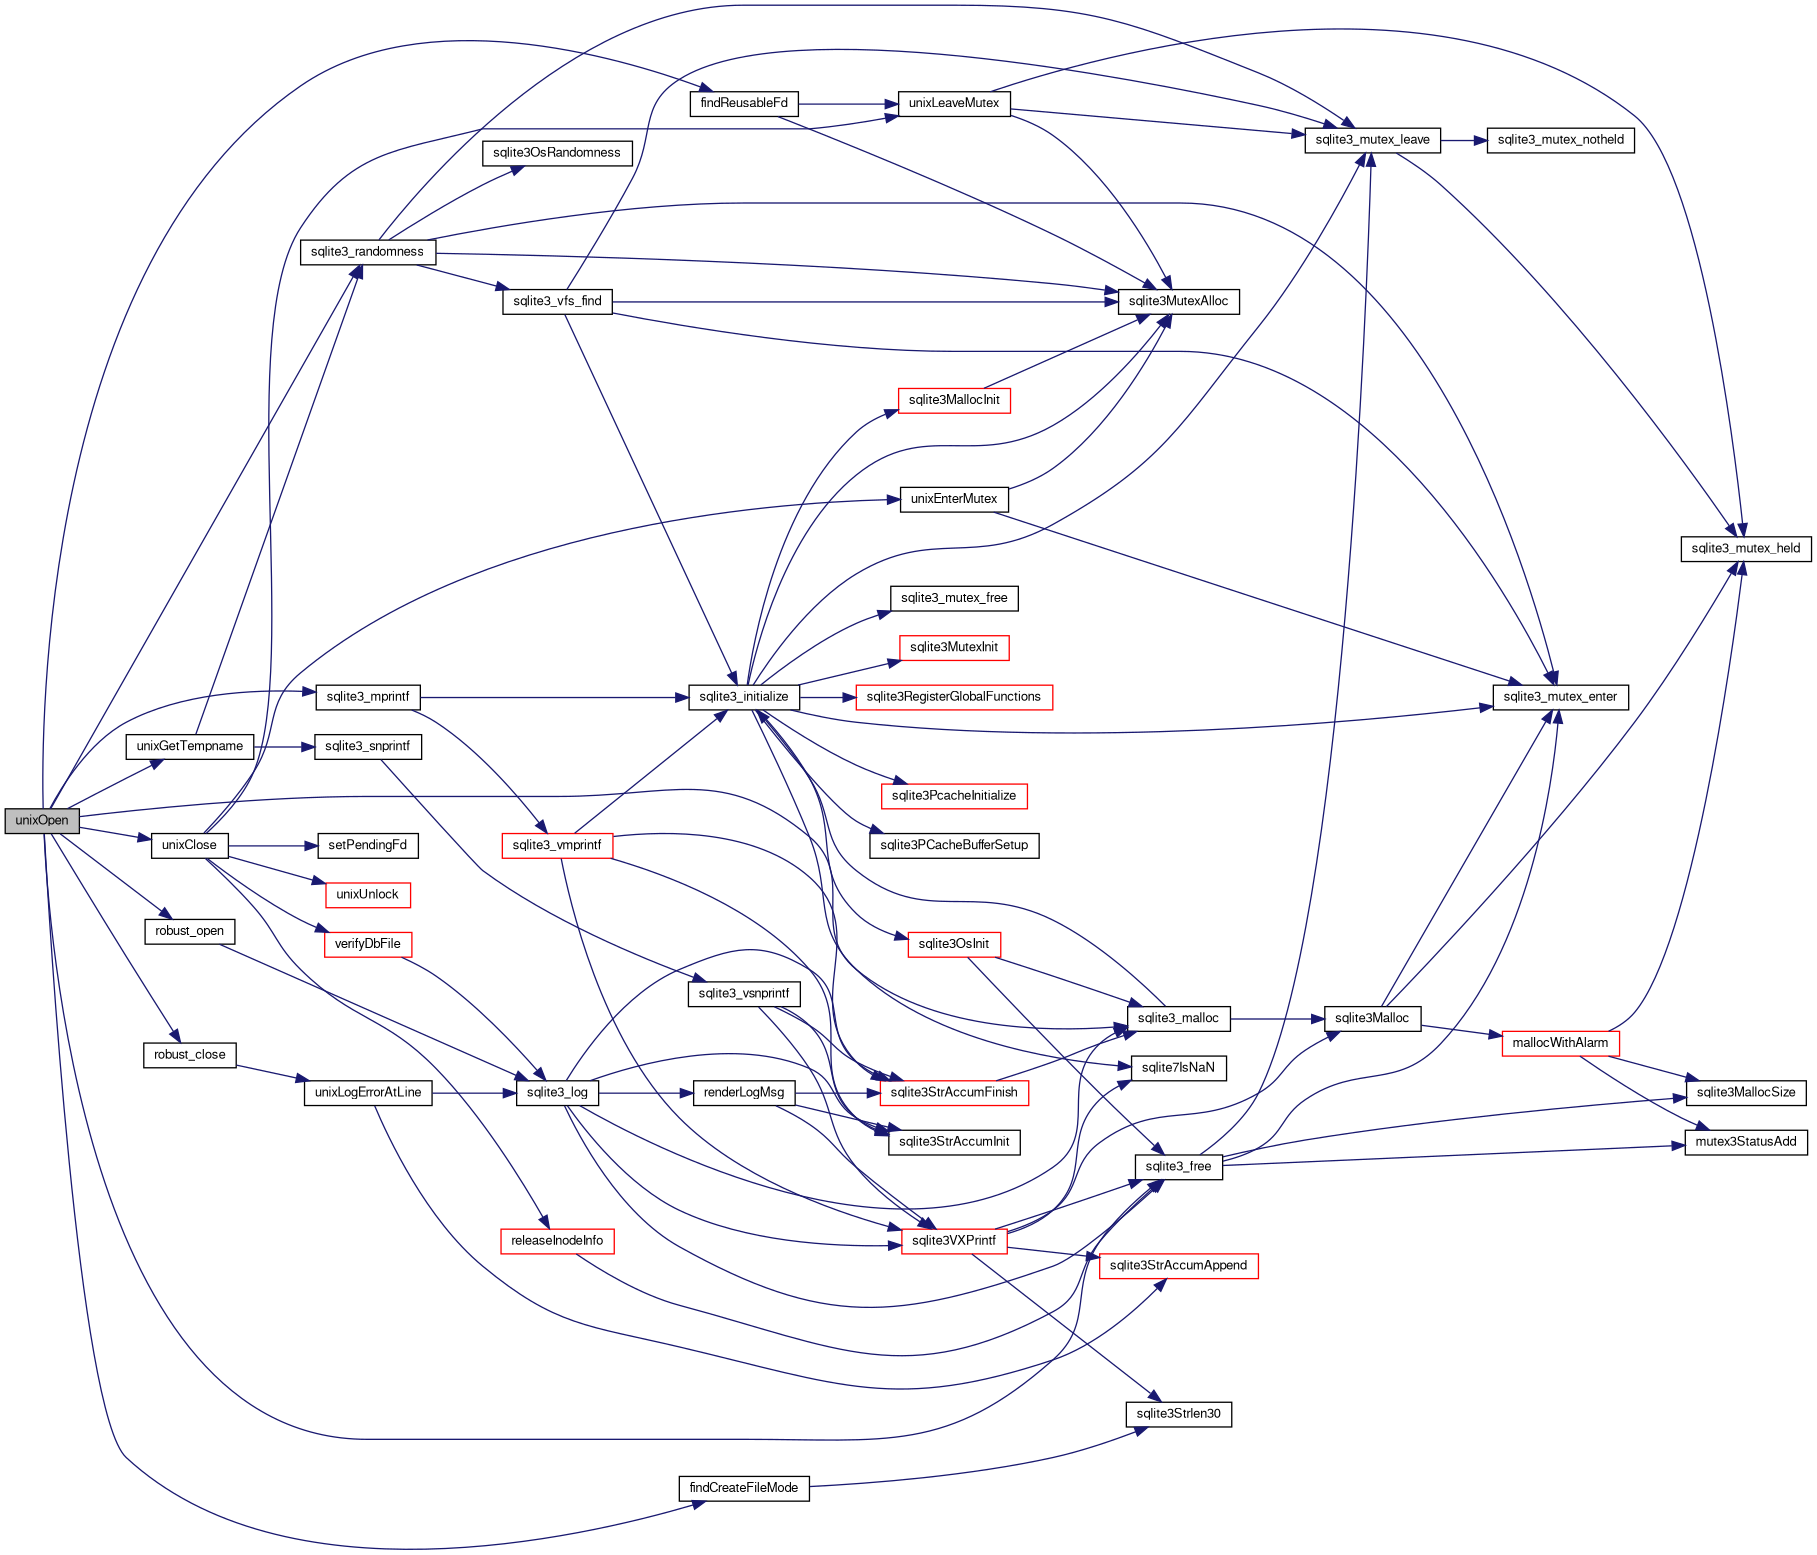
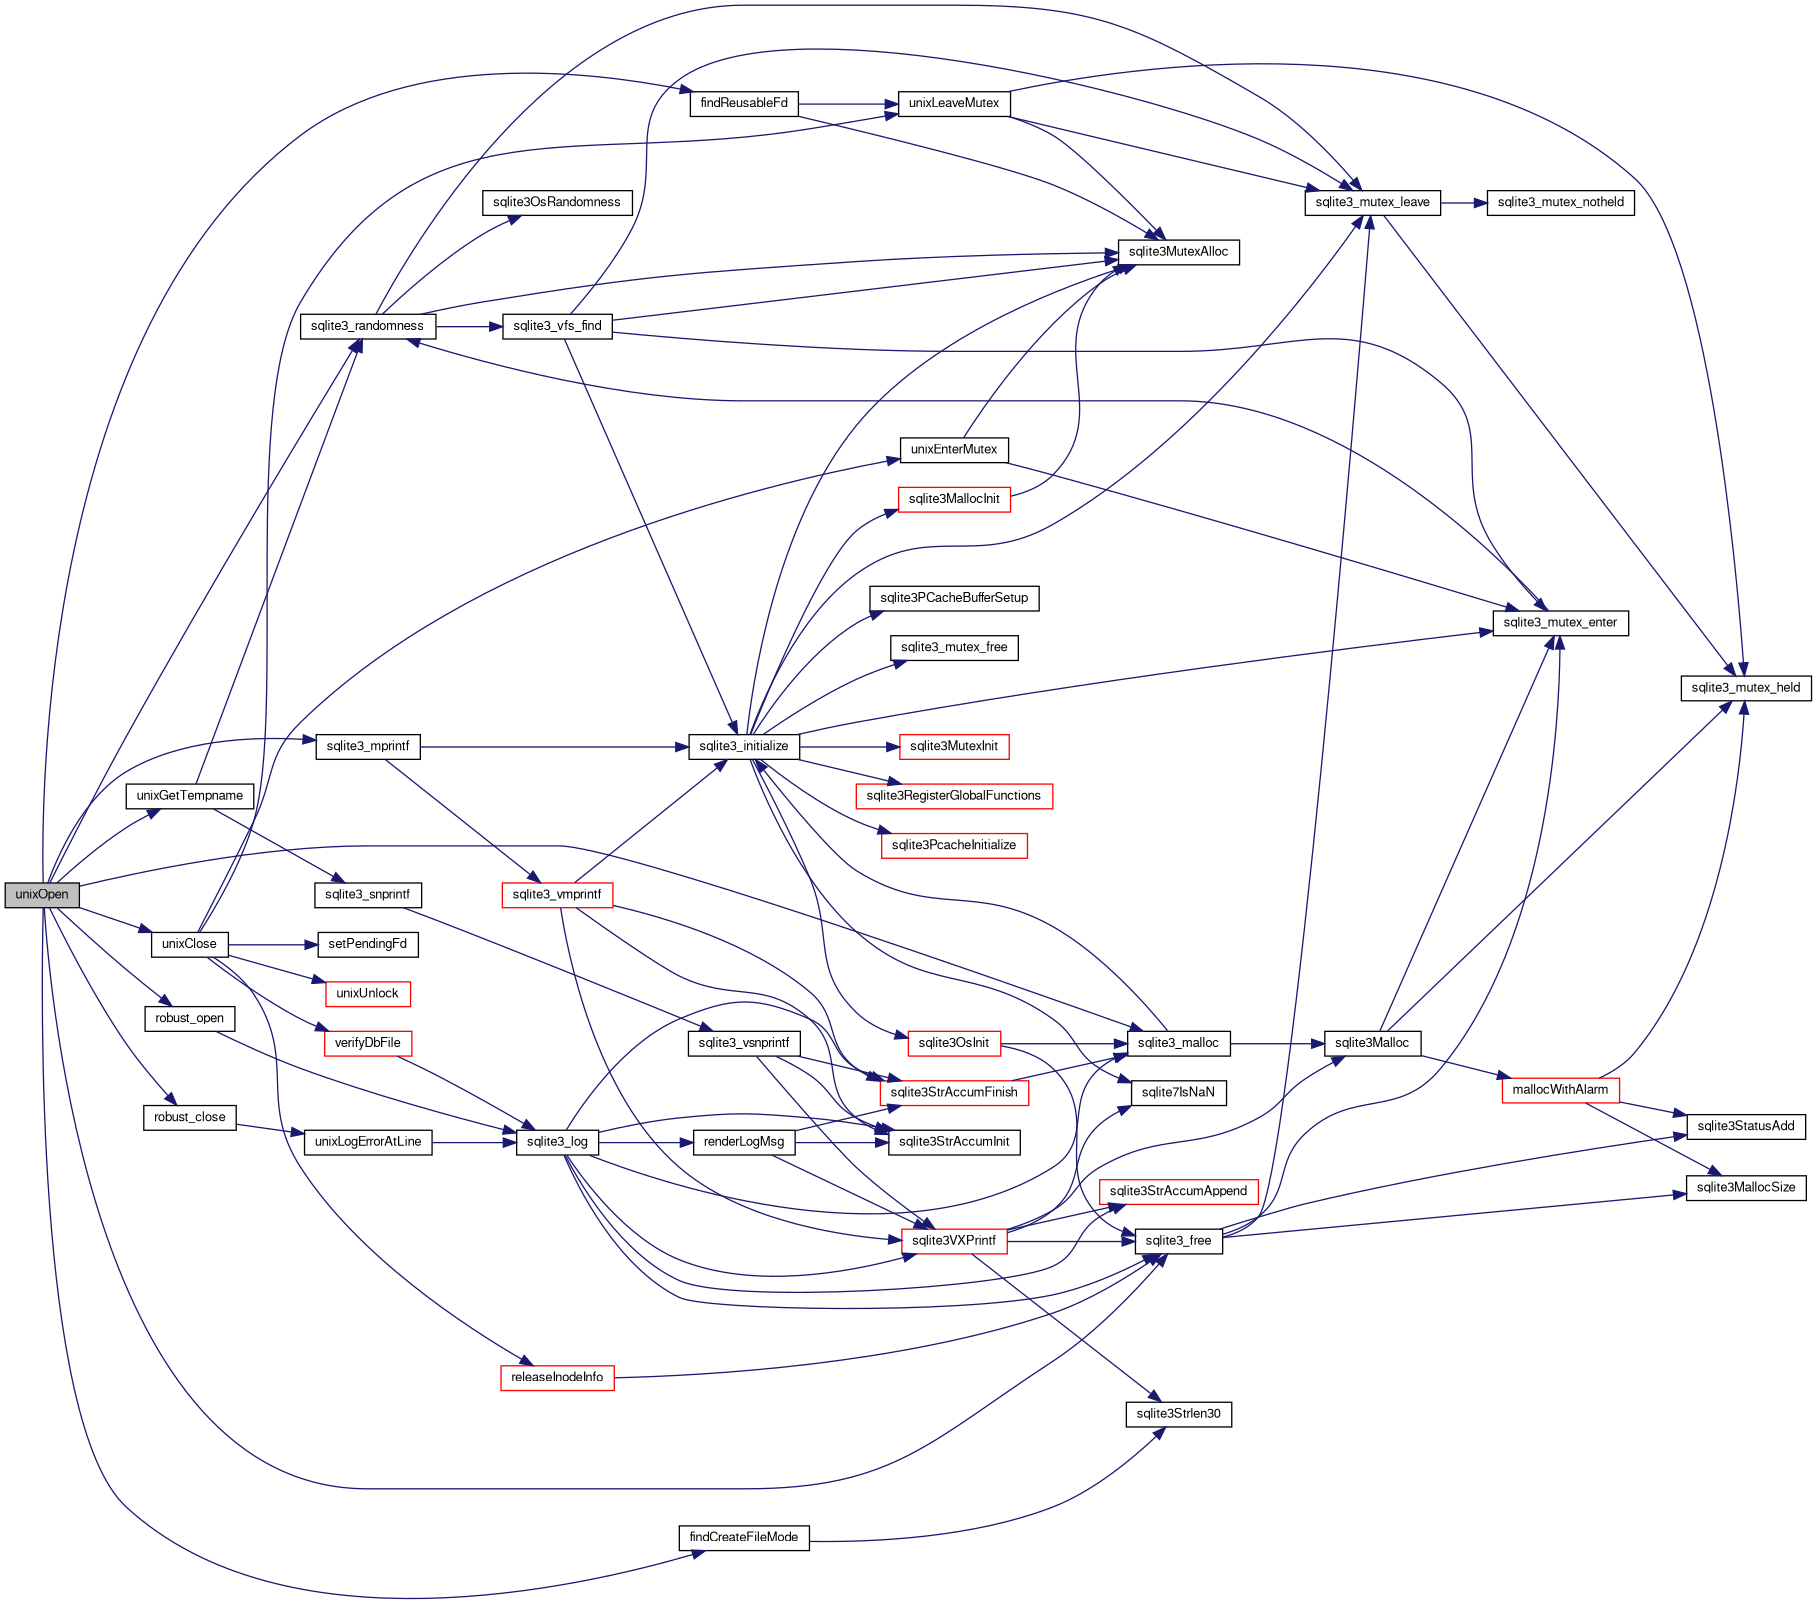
edge "sqlite3_randomness" -> "sqlite3_mutex_enter": reversed
node "mutex3StatusAdd": label "mutex3StatusAdd" -> "sqlite3StatusAdd"
edge "unixLogErrorAtLine" -> "sqlite3StrAccumAppend": now "sqlite3_log" -> "sqlite3StrAccumAppend"
